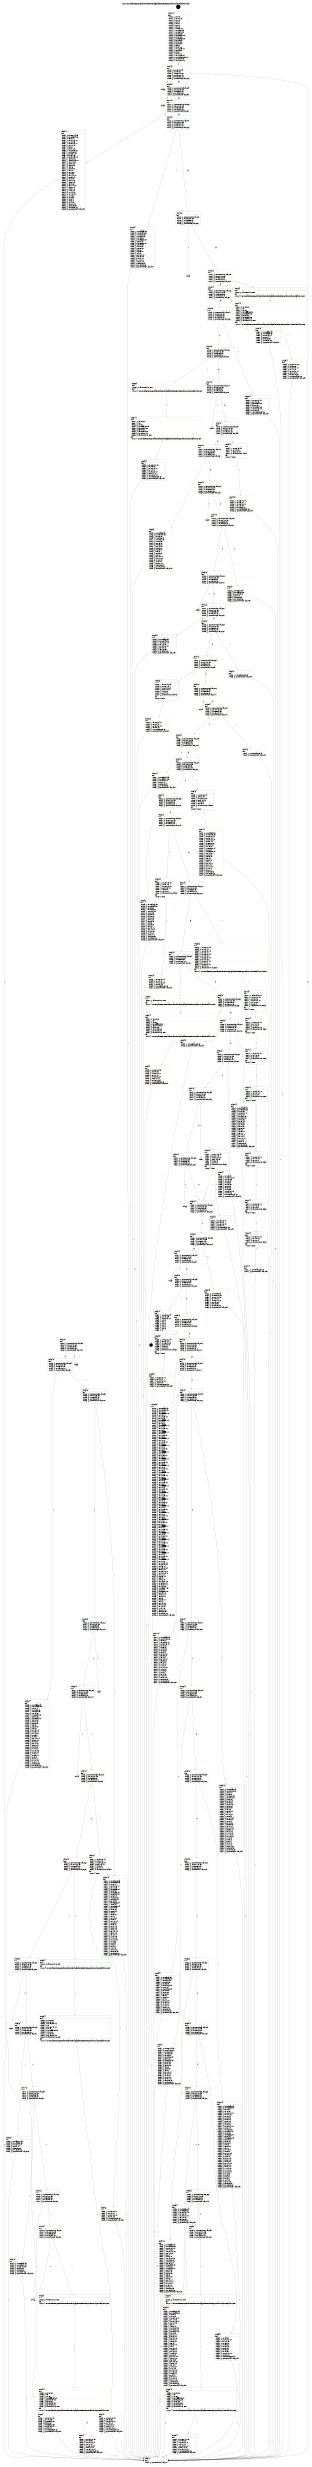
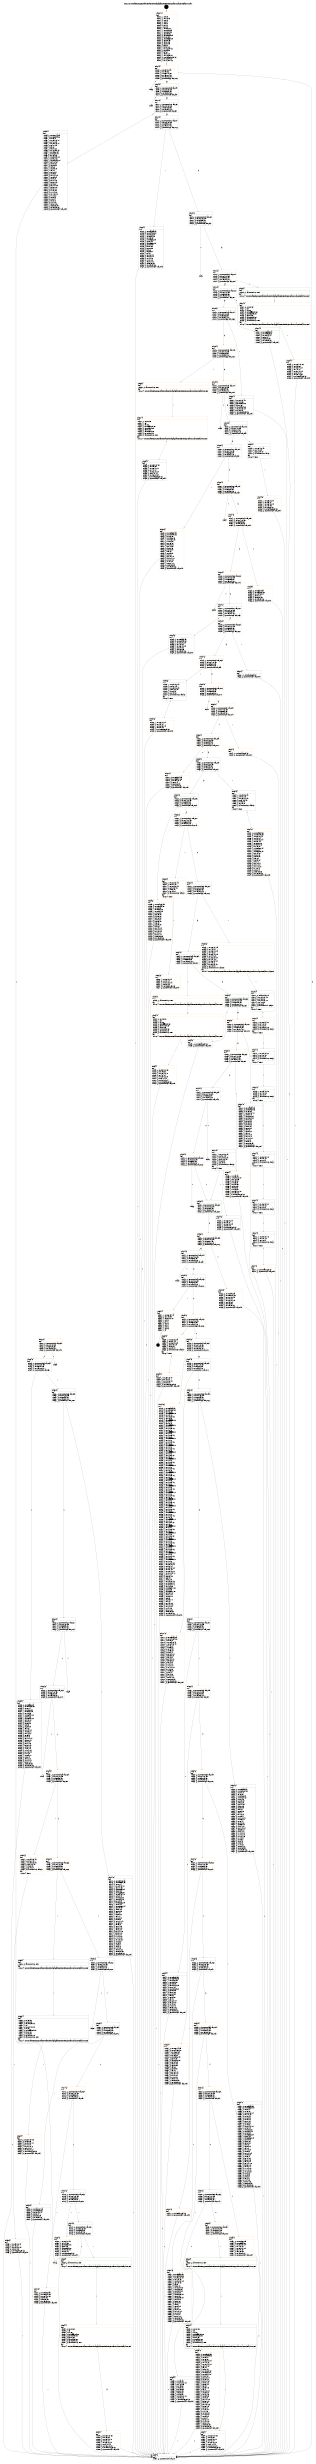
node "0x403401 [15]": added
